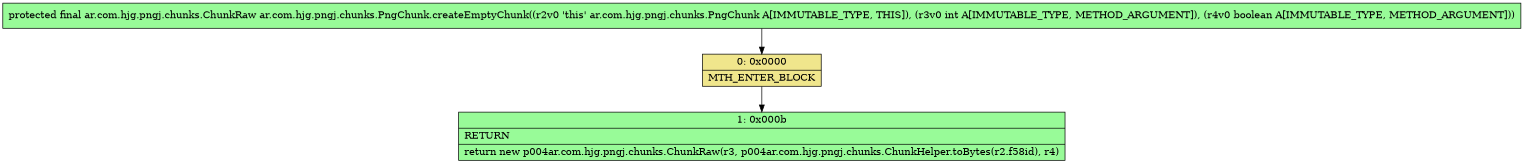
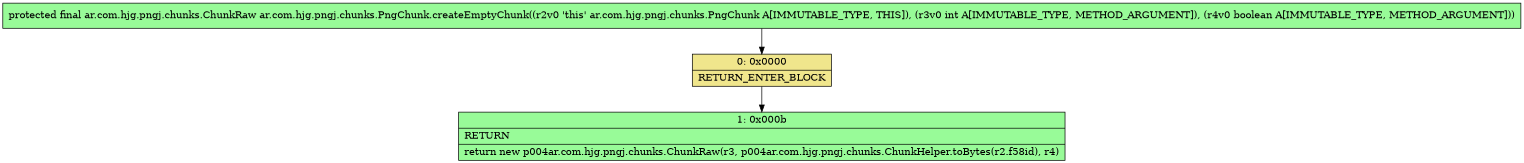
node "0: 0x0000": text "MTH_ENTER_BLOCK" -> "RETURN_ENTER_BLOCK"
